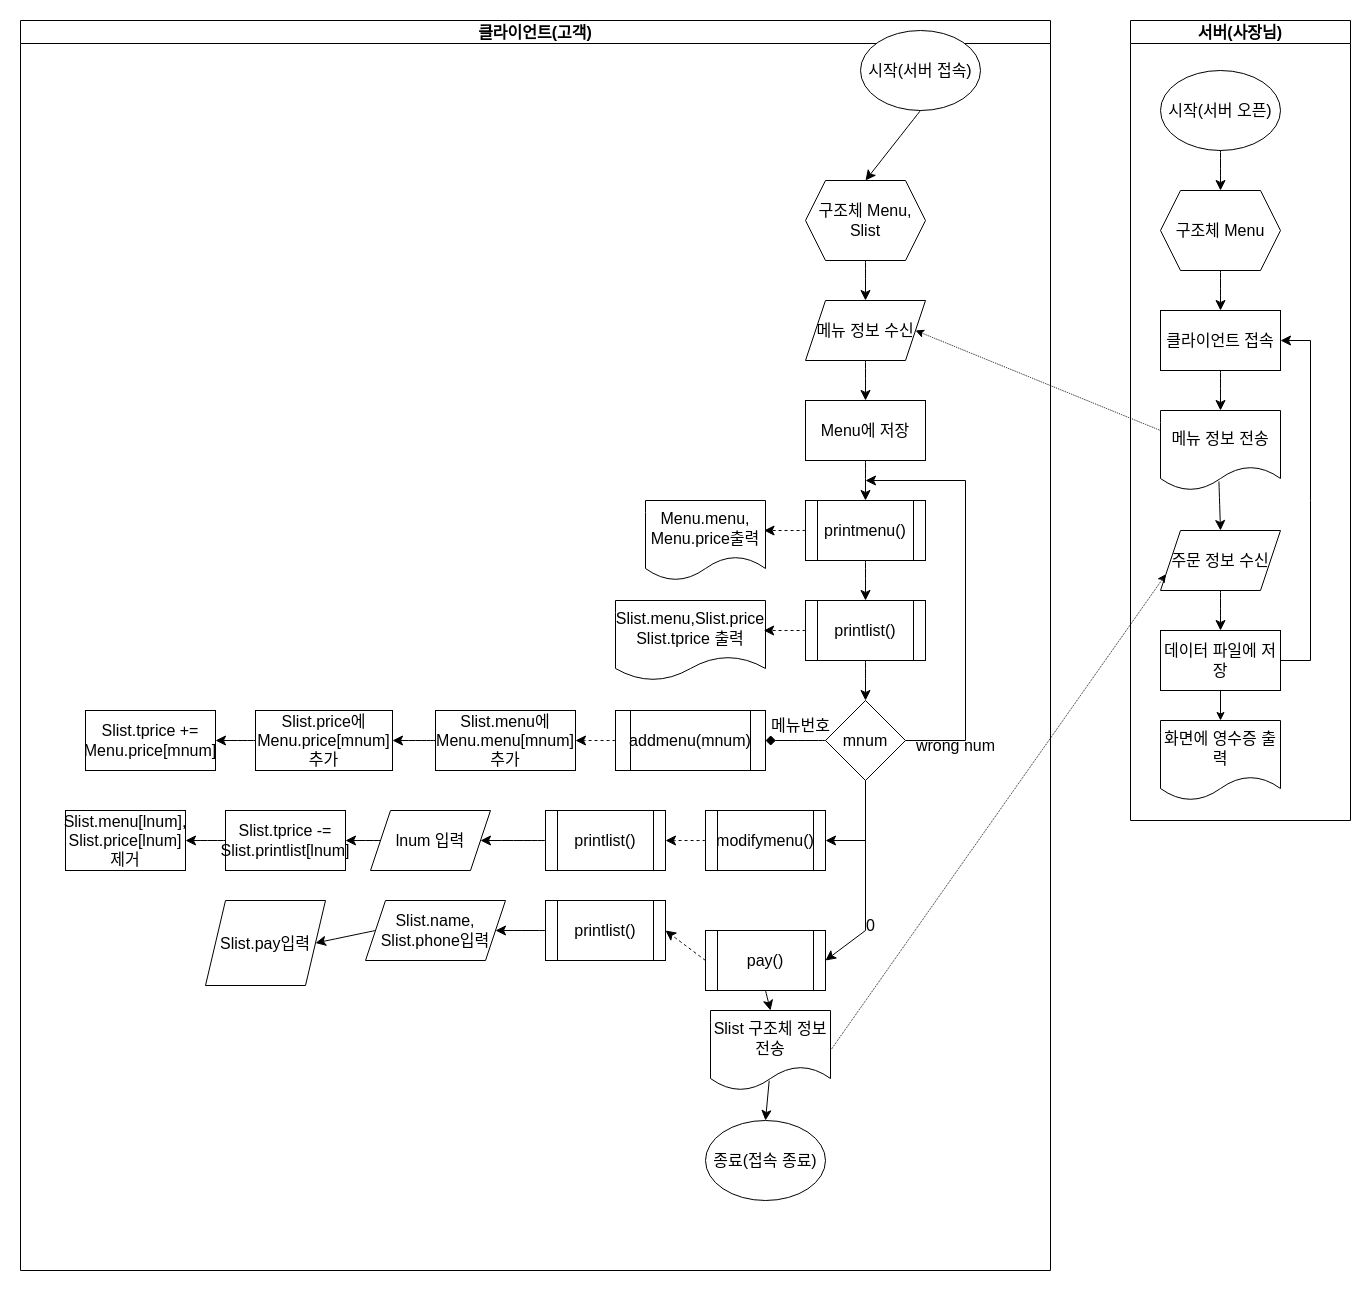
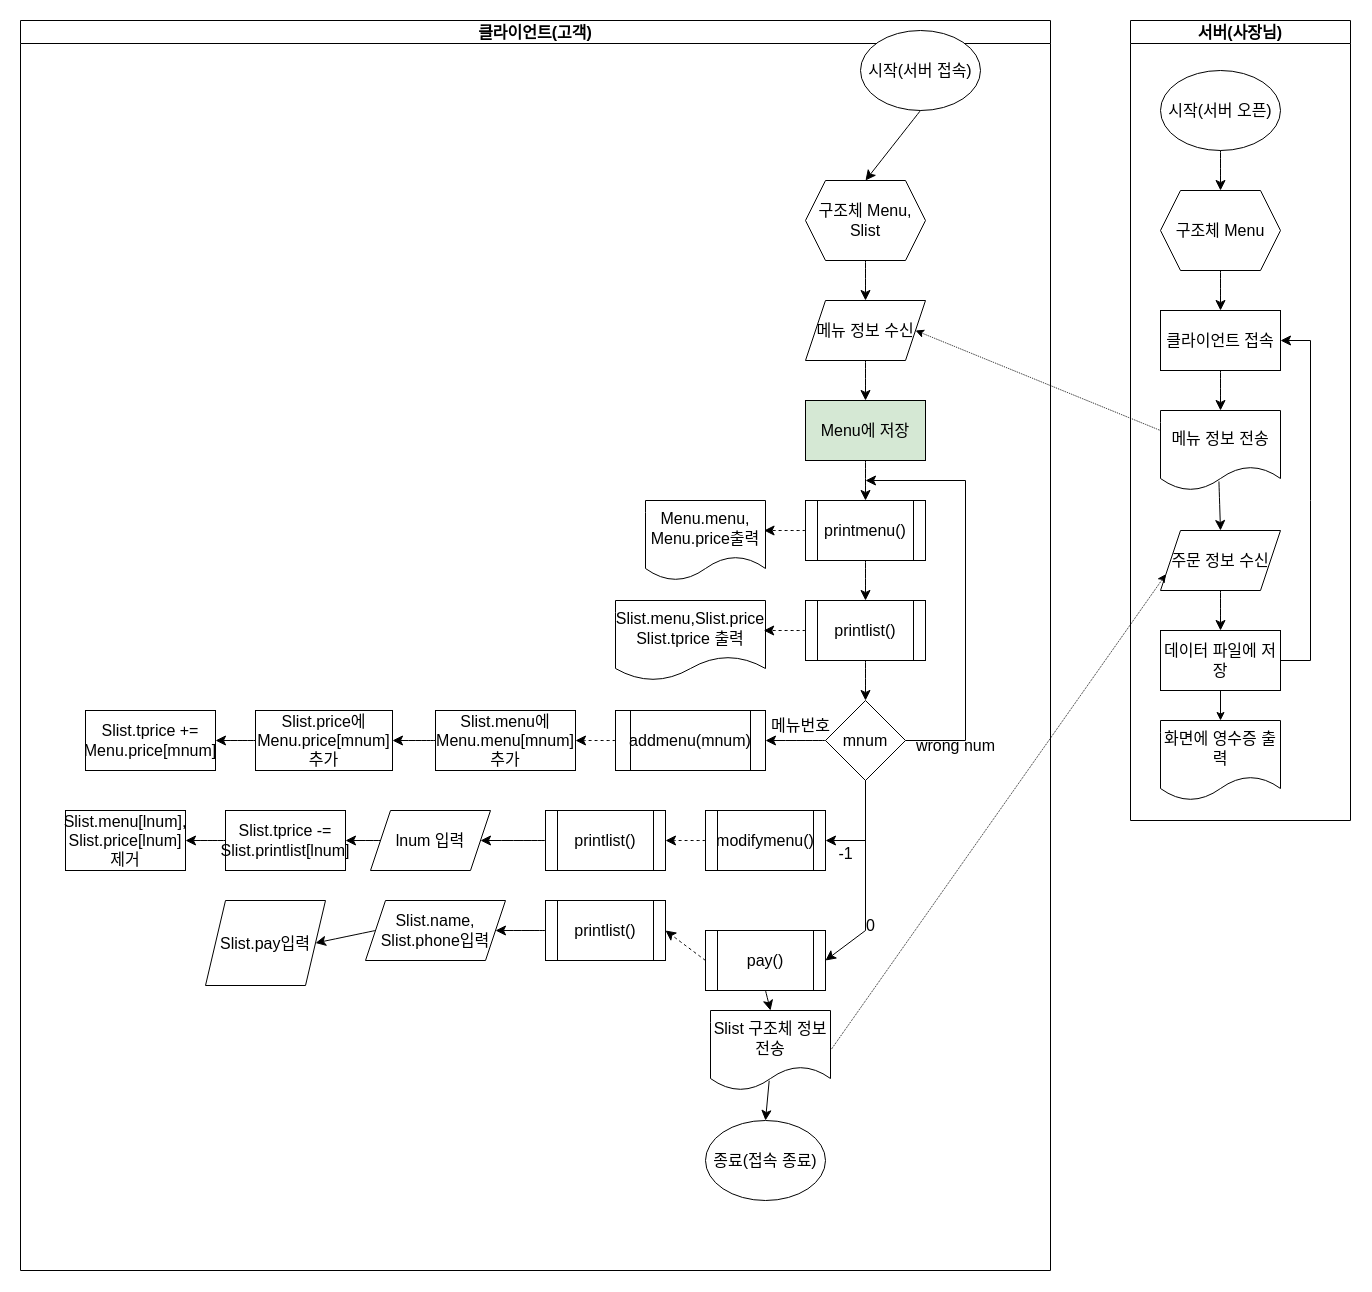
node "Menu에 저장": fillcolor #ffffff -> #d5e8d4
edge "mnum" -> "addmenu(mnum)": arrowhead diamond -> classic
node "-1": added
